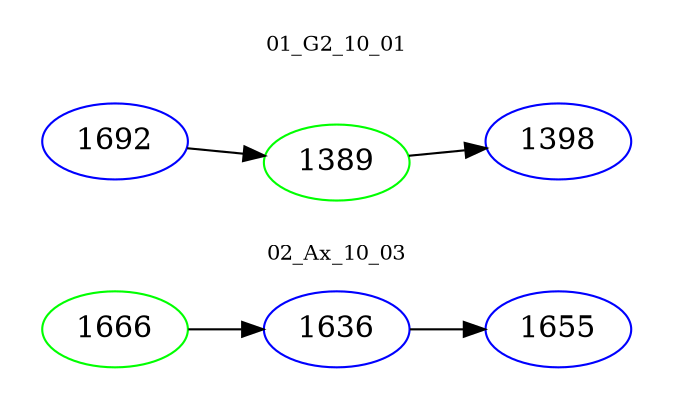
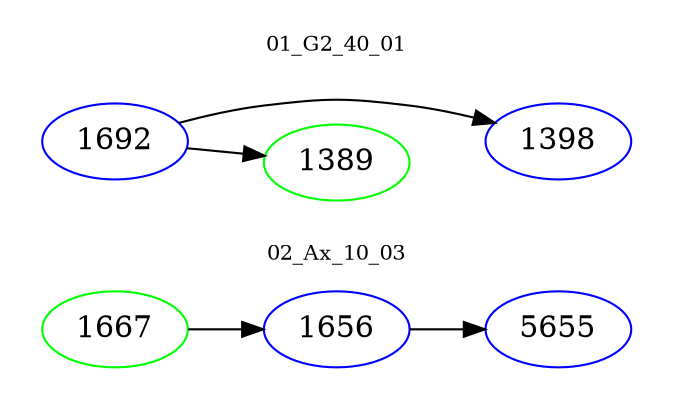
cluster "01_G2_10_01": label "01_G2_10_01" -> "01_G2_40_01"
edge "1389" -> "1398": now "1692" -> "1398"
node "1666": label "1666" -> "1667"
node "1636": label "1636" -> "1656"
node "1655": label "1655" -> "5655"
